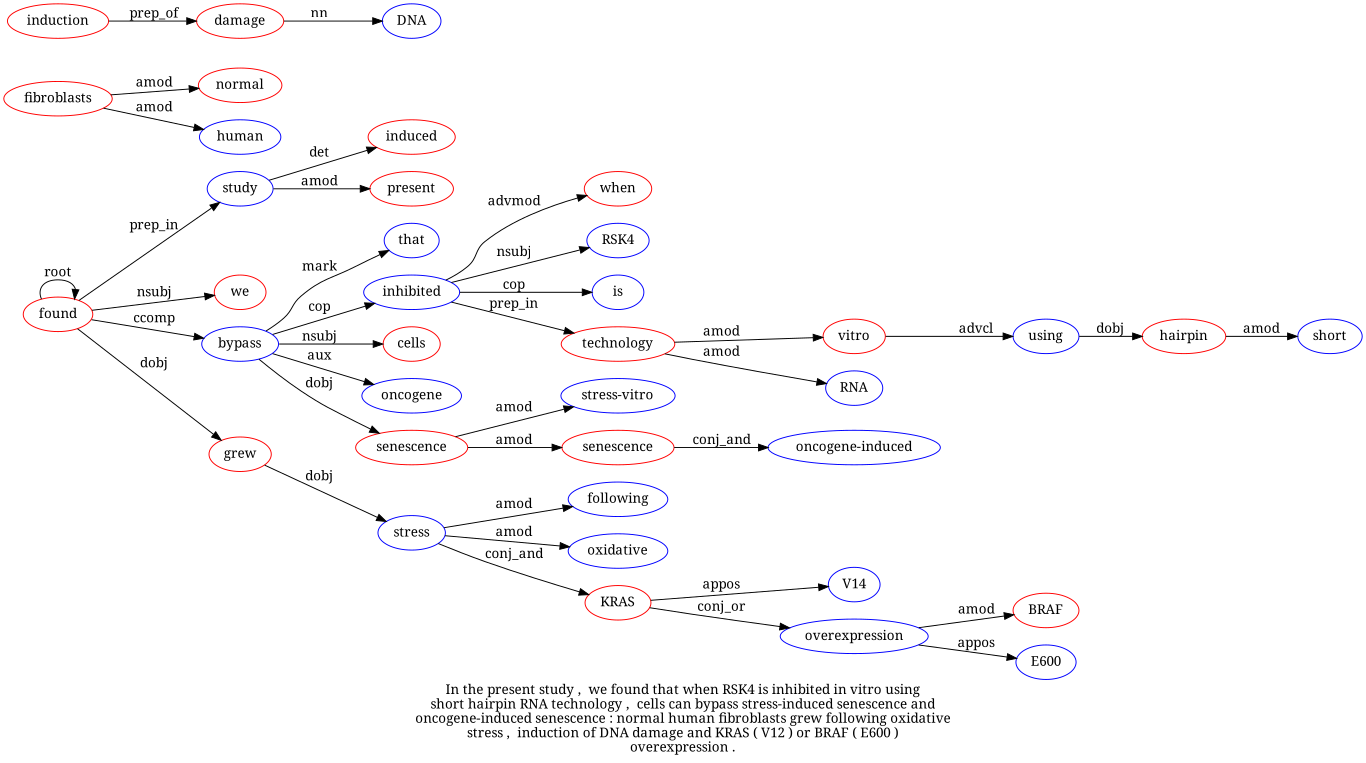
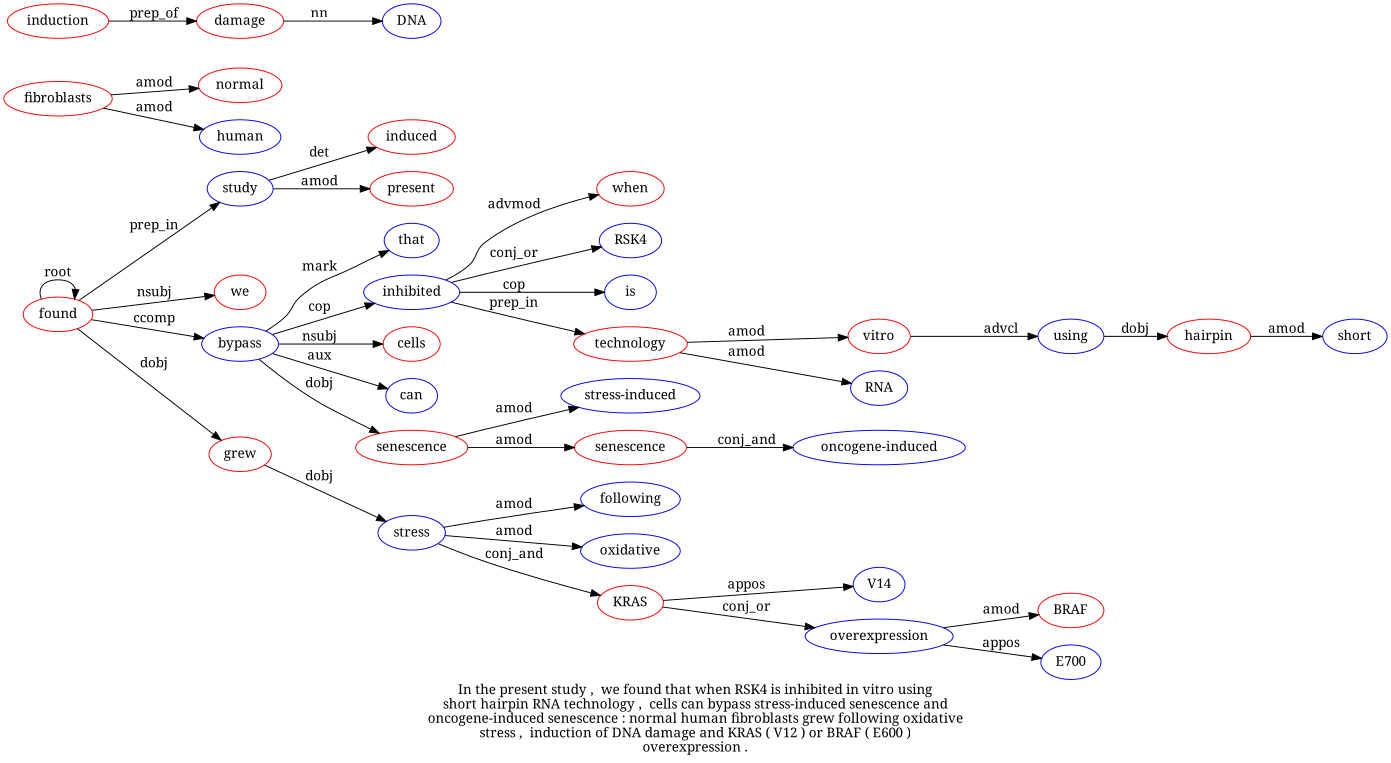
edge "inhibited" -> "RSK4": label "nsubj" -> "conj_or"
node "oncogene": label "oncogene" -> "can"
node "stress-vitro": label "stress-vitro" -> "stress-induced"
node "E600": label "E600" -> "E700"
